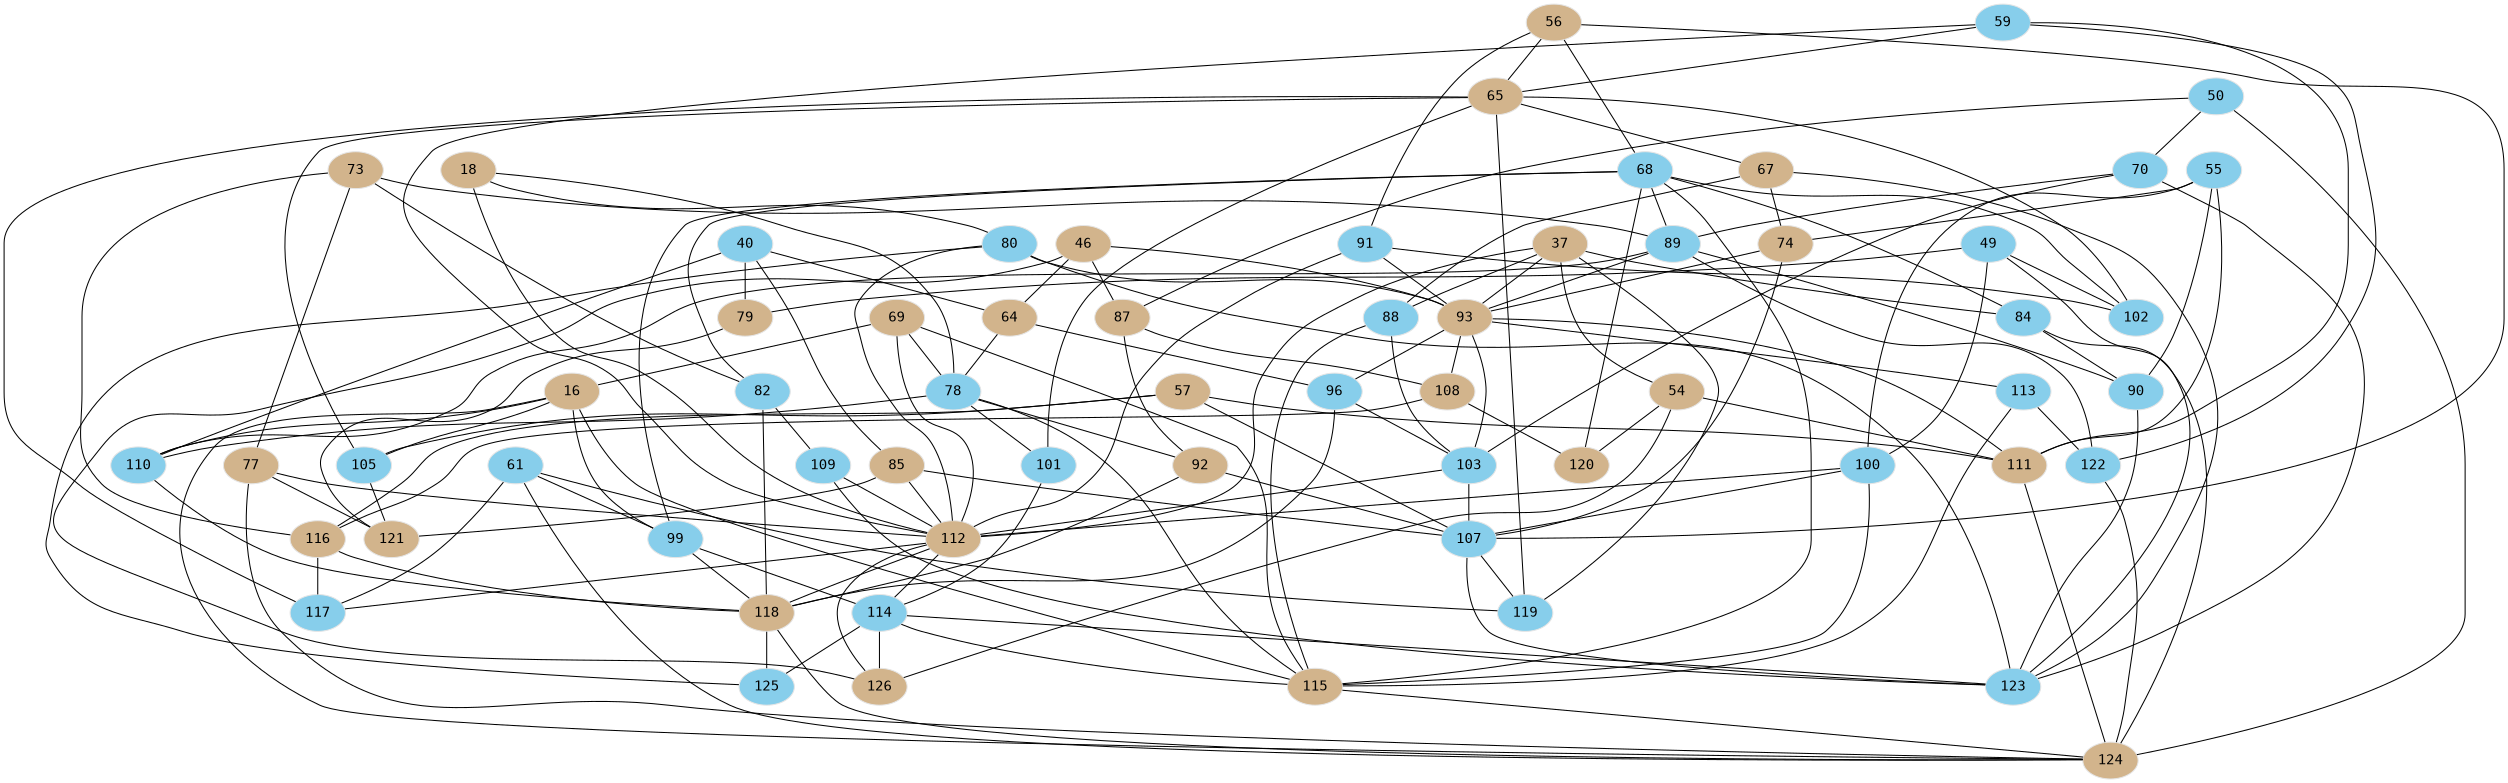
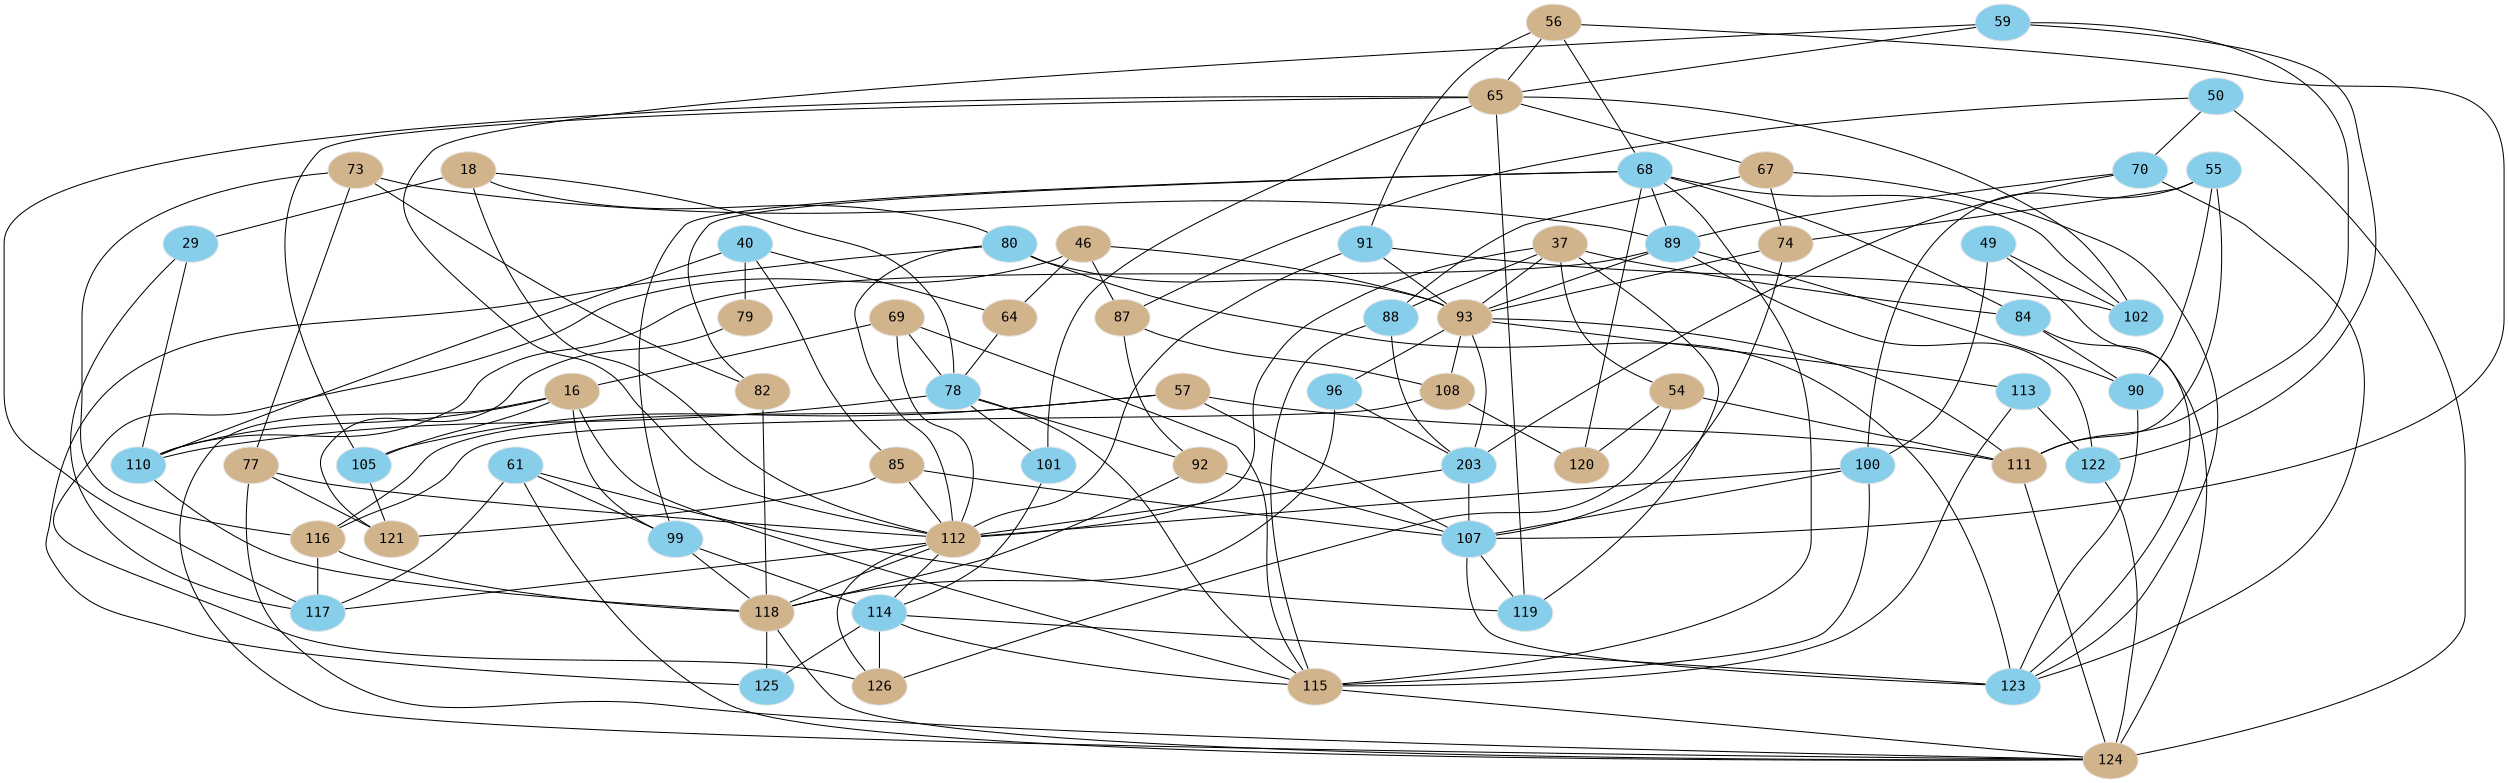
node "29": added
edge "49" -- "79": removed
edge "64" -- "96": removed
node "82": fillcolor skyblue -> tan
node "109": removed
node "103": label "103" -> "203"
